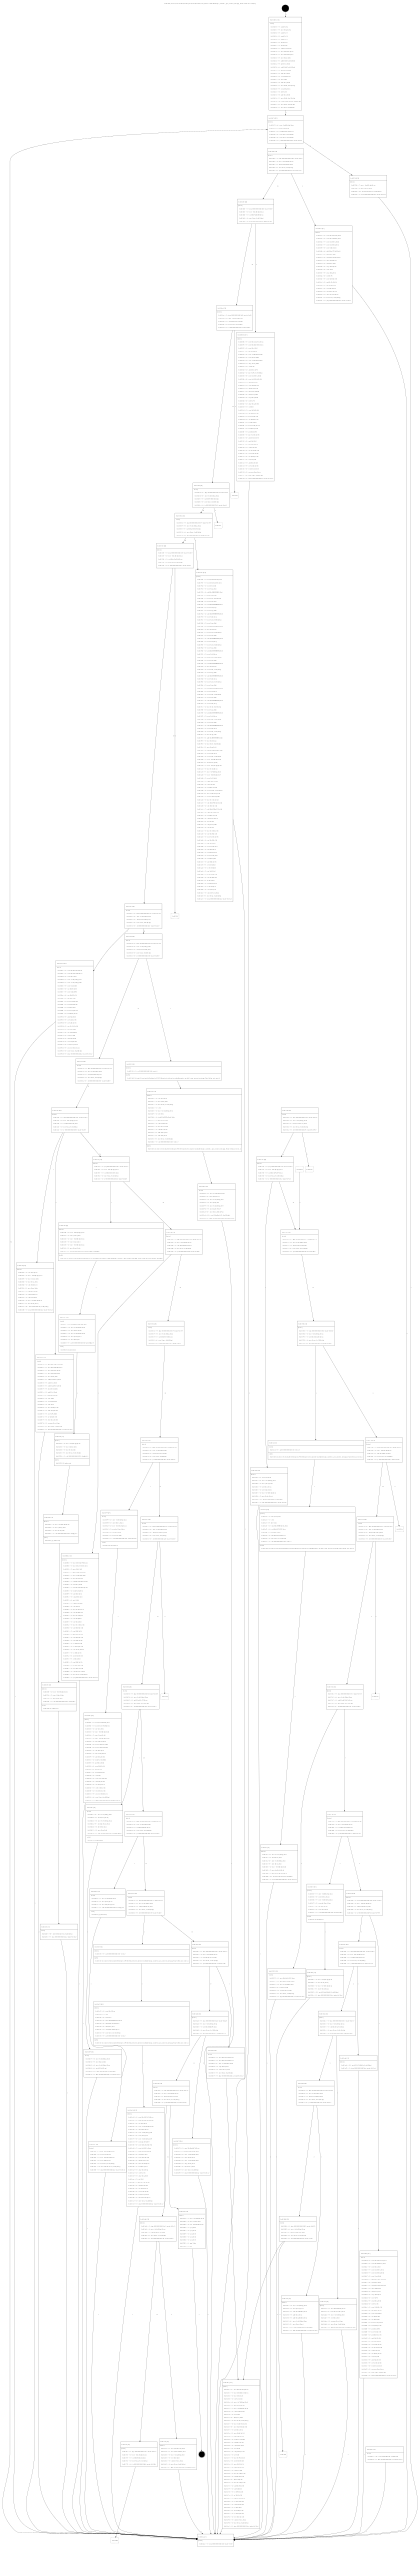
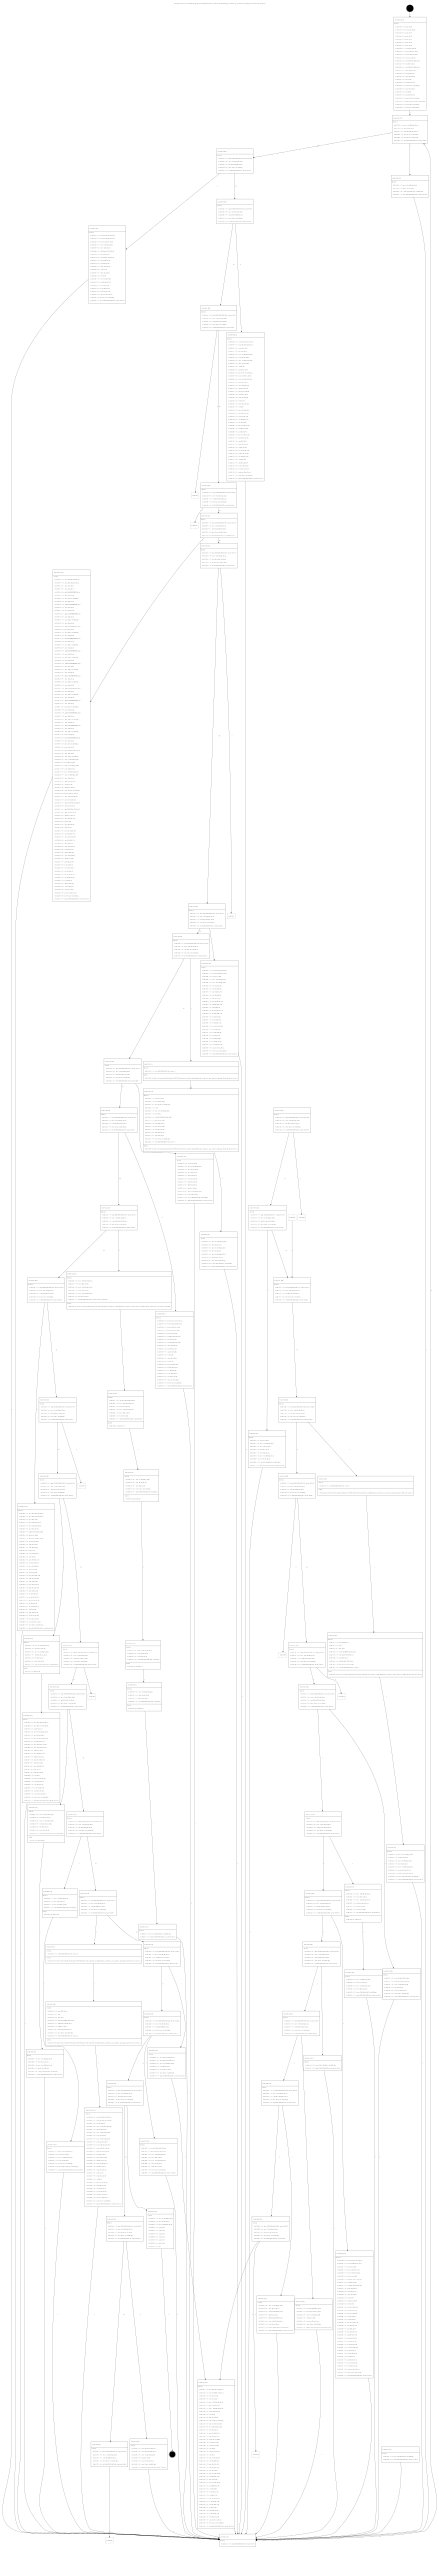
edge "0x401590 [28]" -> "0x4021b3 [42]": now "0x401574 [28]" -> "0x4021b3 [42]"
node "0x402391": added
